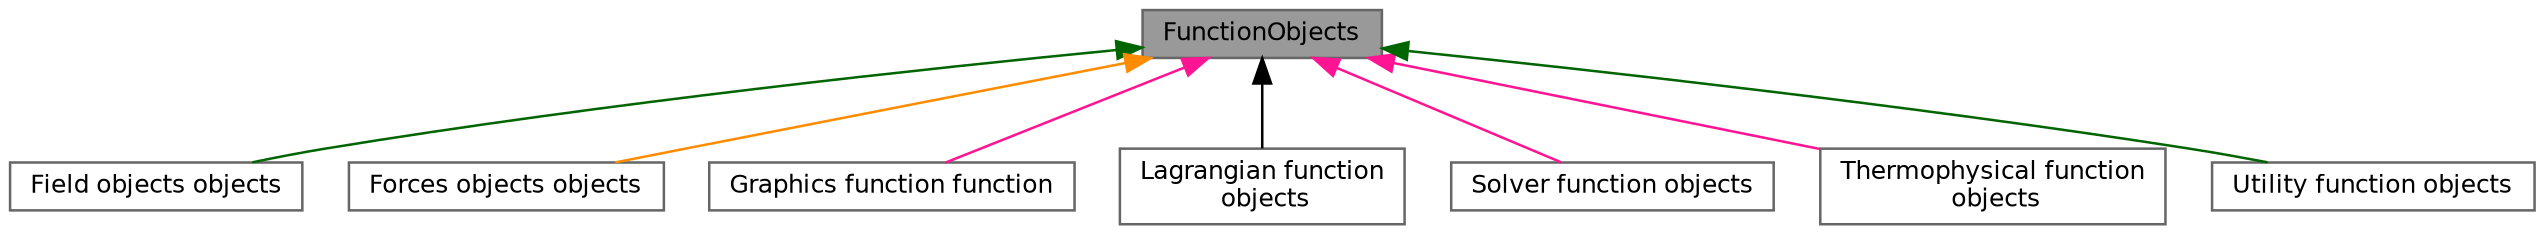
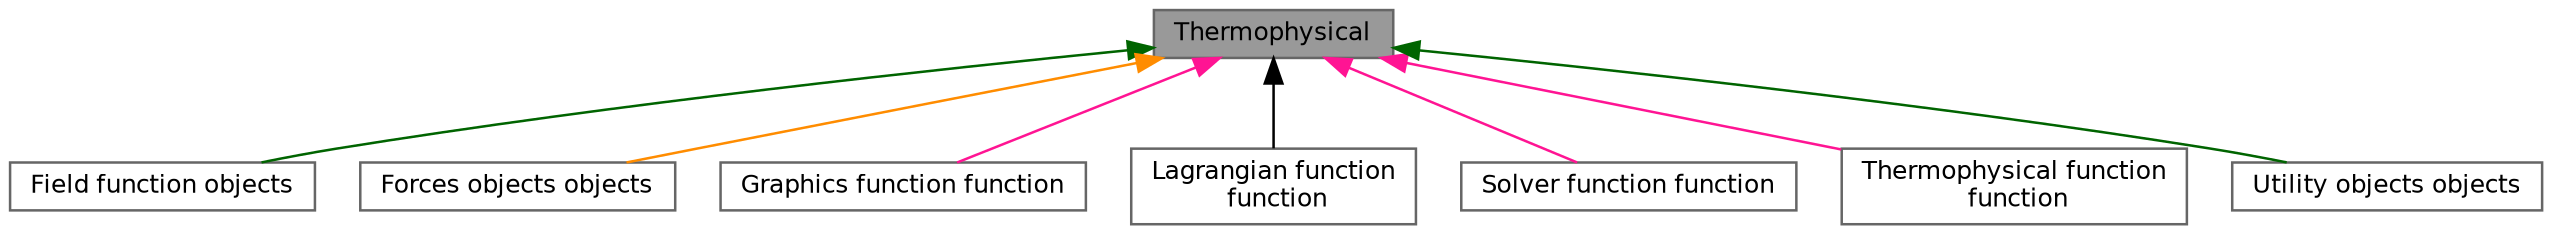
node "FunctionObjects": label "FunctionObjects" -> "Thermophysical"
node "Field objects objects": label "Field objects objects" -> "Field function objects"
node "Lagrangian function objects": label "Lagrangian function objects" -> "Lagrangian function function"
node "Solver function objects": label "Solver function objects" -> "Solver function function"
node "Thermophysical function objects": label "Thermophysical function objects" -> "Thermophysical function function"
node "Utility function objects": label "Utility function objects" -> "Utility objects objects"
